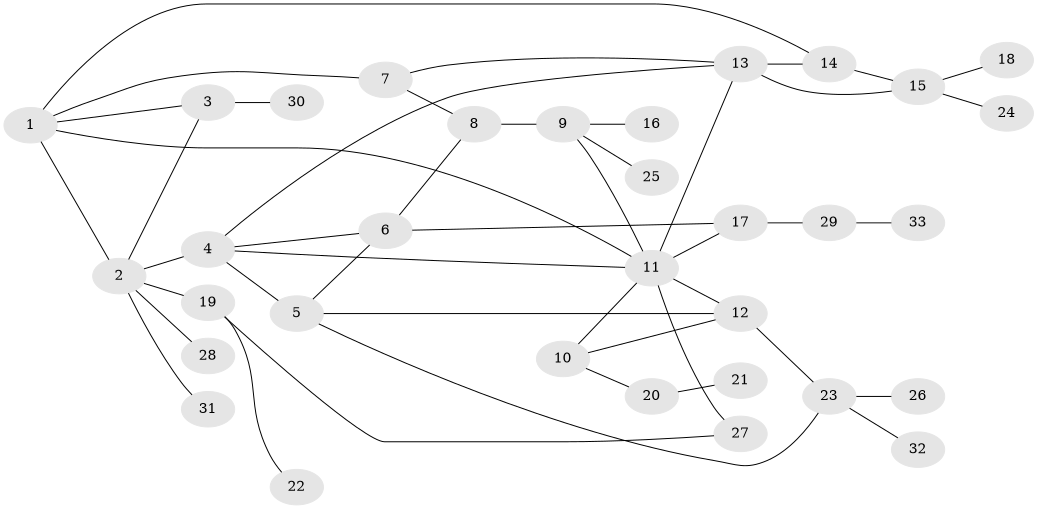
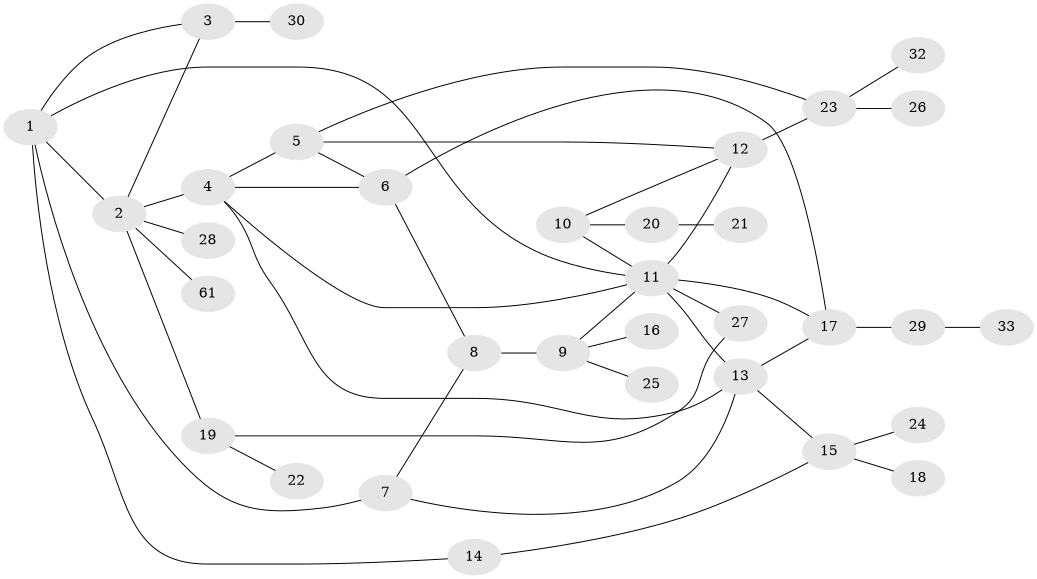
edge "13" -- "14": now "13" -- "17"
node "31": label "31" -> "61"
